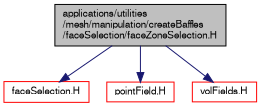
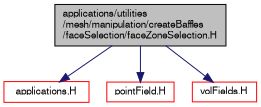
node "faceSelection.H": label "faceSelection.H" -> "applications.H"
